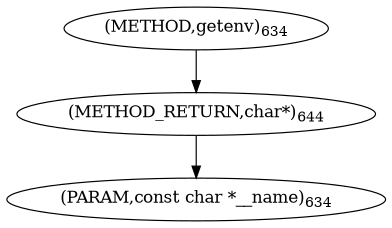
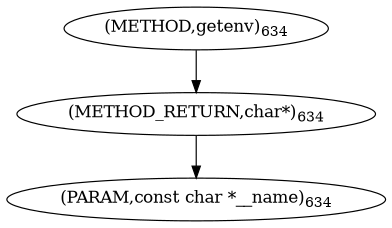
node "(METHOD_RETURN,char*)": text "644" -> "634"
